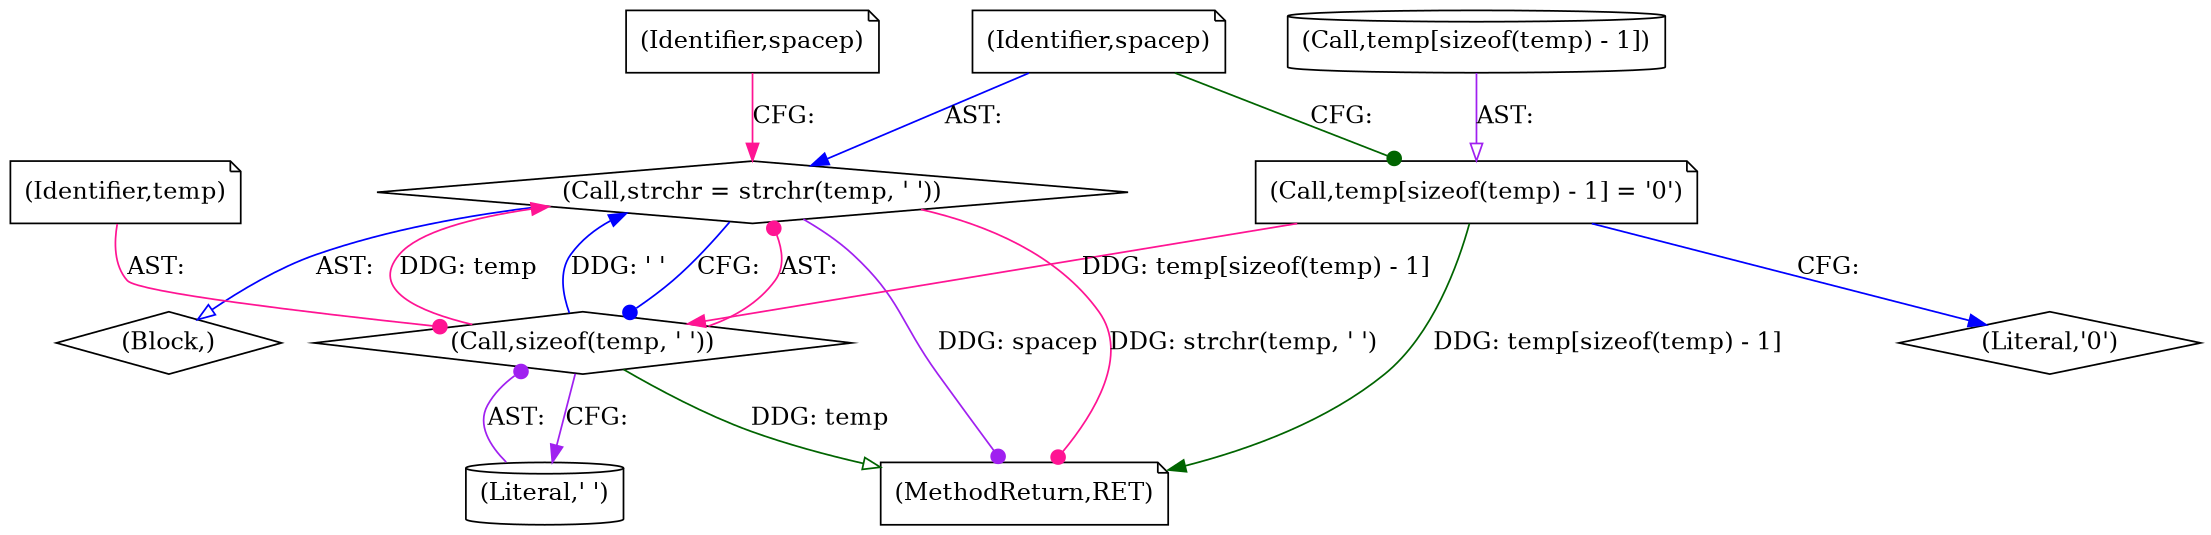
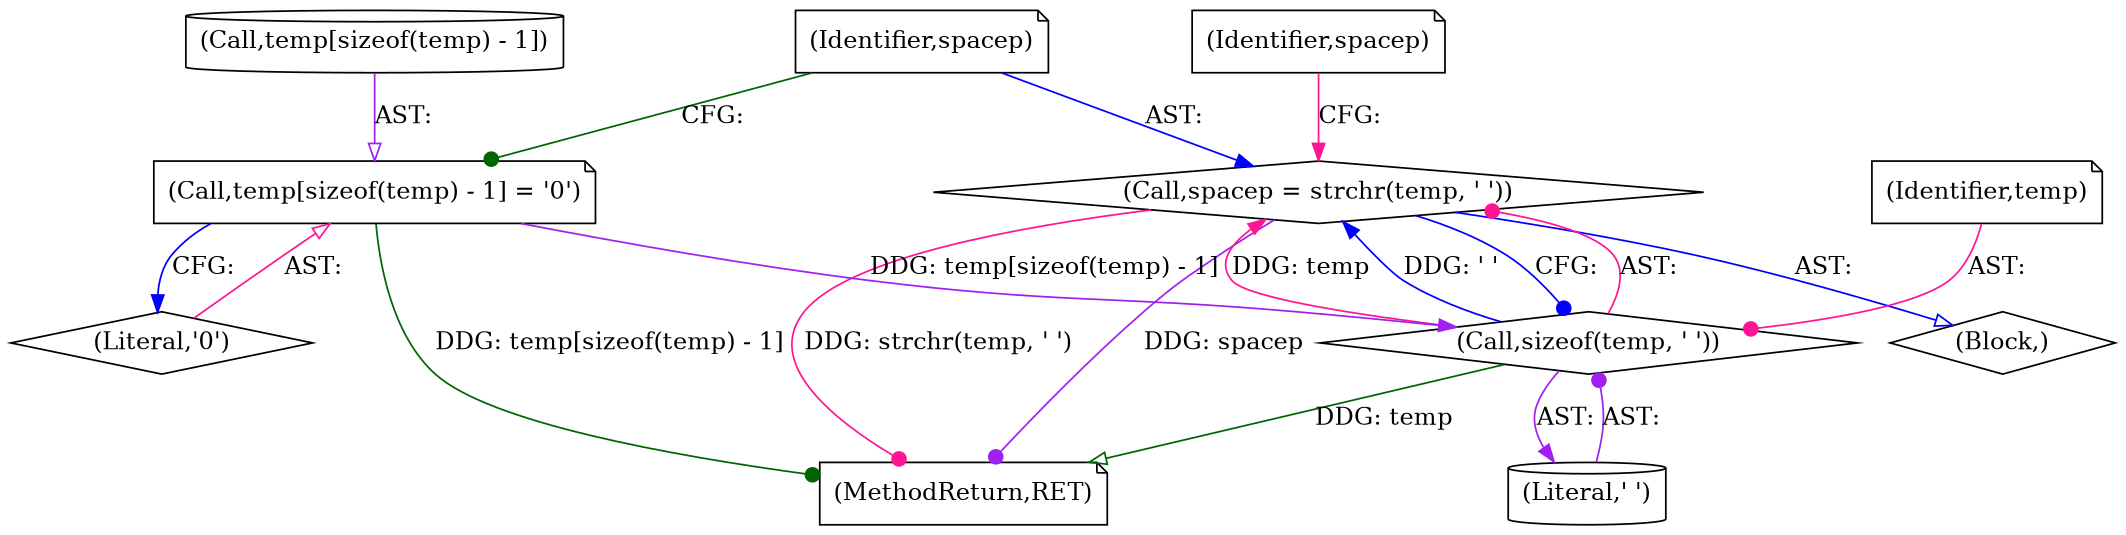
node "(Call,strchr = strchr(temp, ' '))": label "(Call,strchr = strchr(temp, ' '))" -> "(Call,spacep = strchr(temp, ' '))"
edge "(Call,temp[sizeof(temp) - 1] = '0')" -> "(Call,sizeof(temp, ' '))": color deeppink -> purple
edge "(Literal,'0')" -> "(Call,temp[sizeof(temp) - 1] = '0')": added, label "AST:"
edge "(Call,temp[sizeof(temp) - 1] = '0')" -> "(MethodReturn,RET)": arrowhead normal -> dot
edge "(Call,sizeof(temp, ' '))" -> "(Literal,' ')": label "CFG: " -> "AST: "
